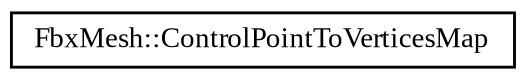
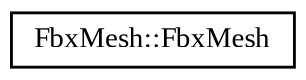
node "FbxMesh::ControlPointToVerticesMap": label "FbxMesh::ControlPointToVerticesMap" -> "FbxMesh::FbxMesh"
